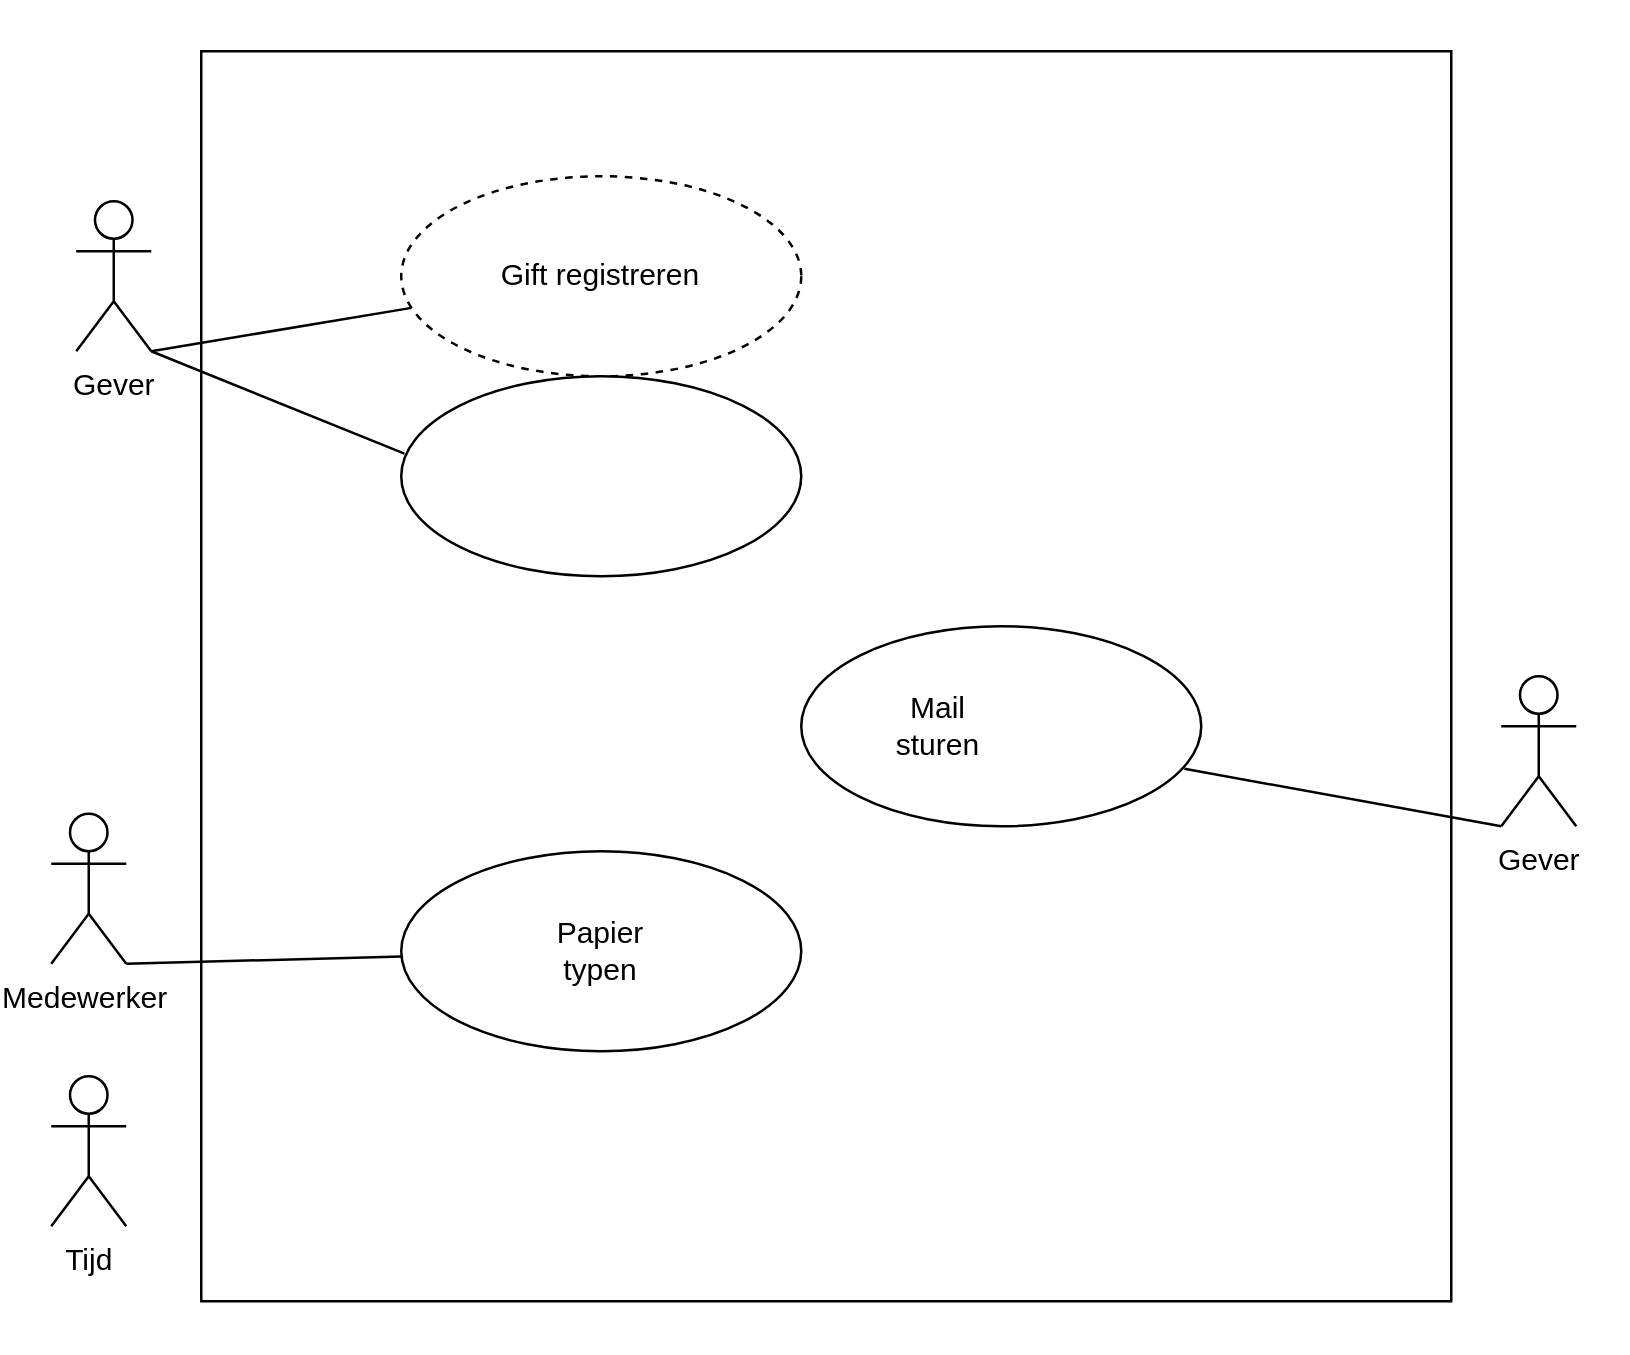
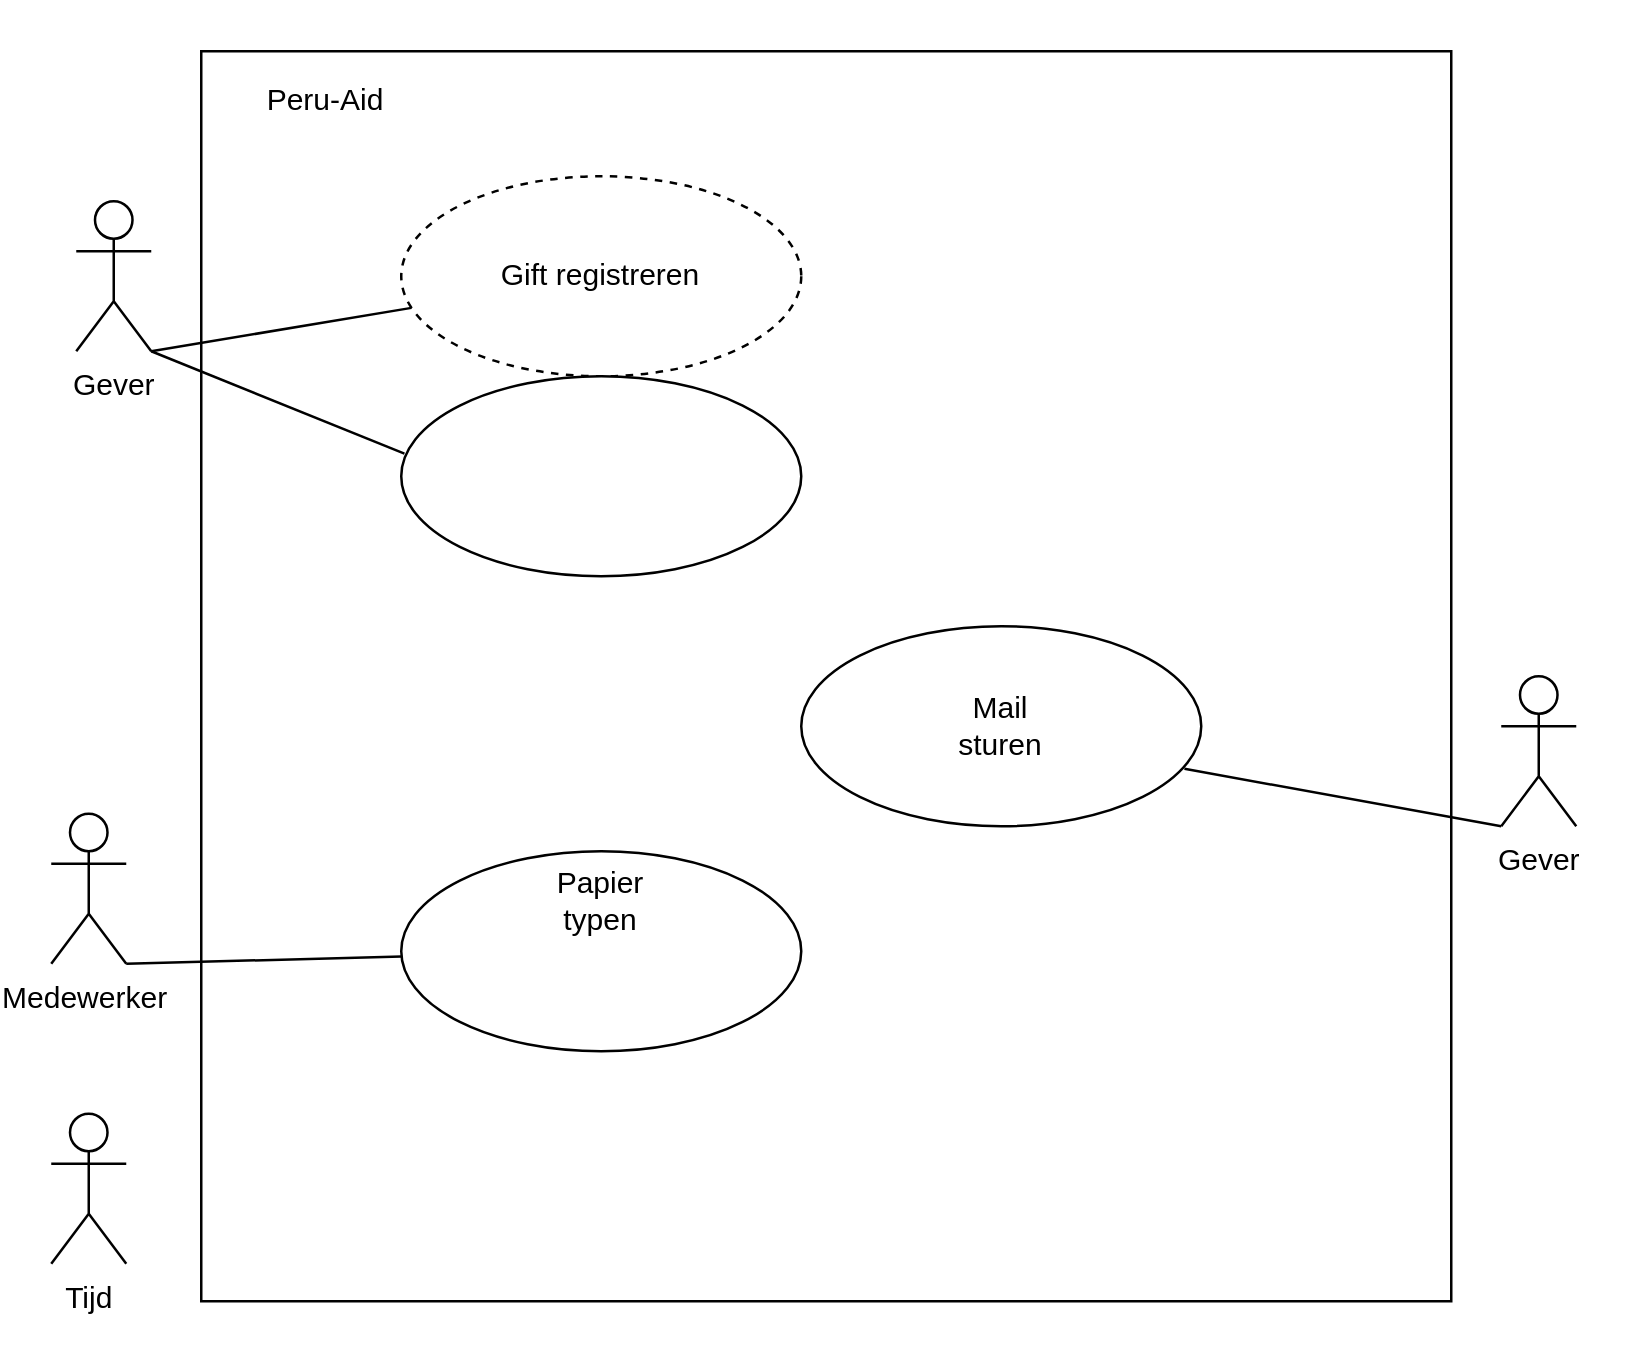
node "Peru-Aid": added
node "Mail sturen": moved (939, 726) -> (1001, 726)
node "Papier typen": moved (601, 951) -> (601, 901)
node "Tijd": moved (89, 1151) -> (89, 1189)
